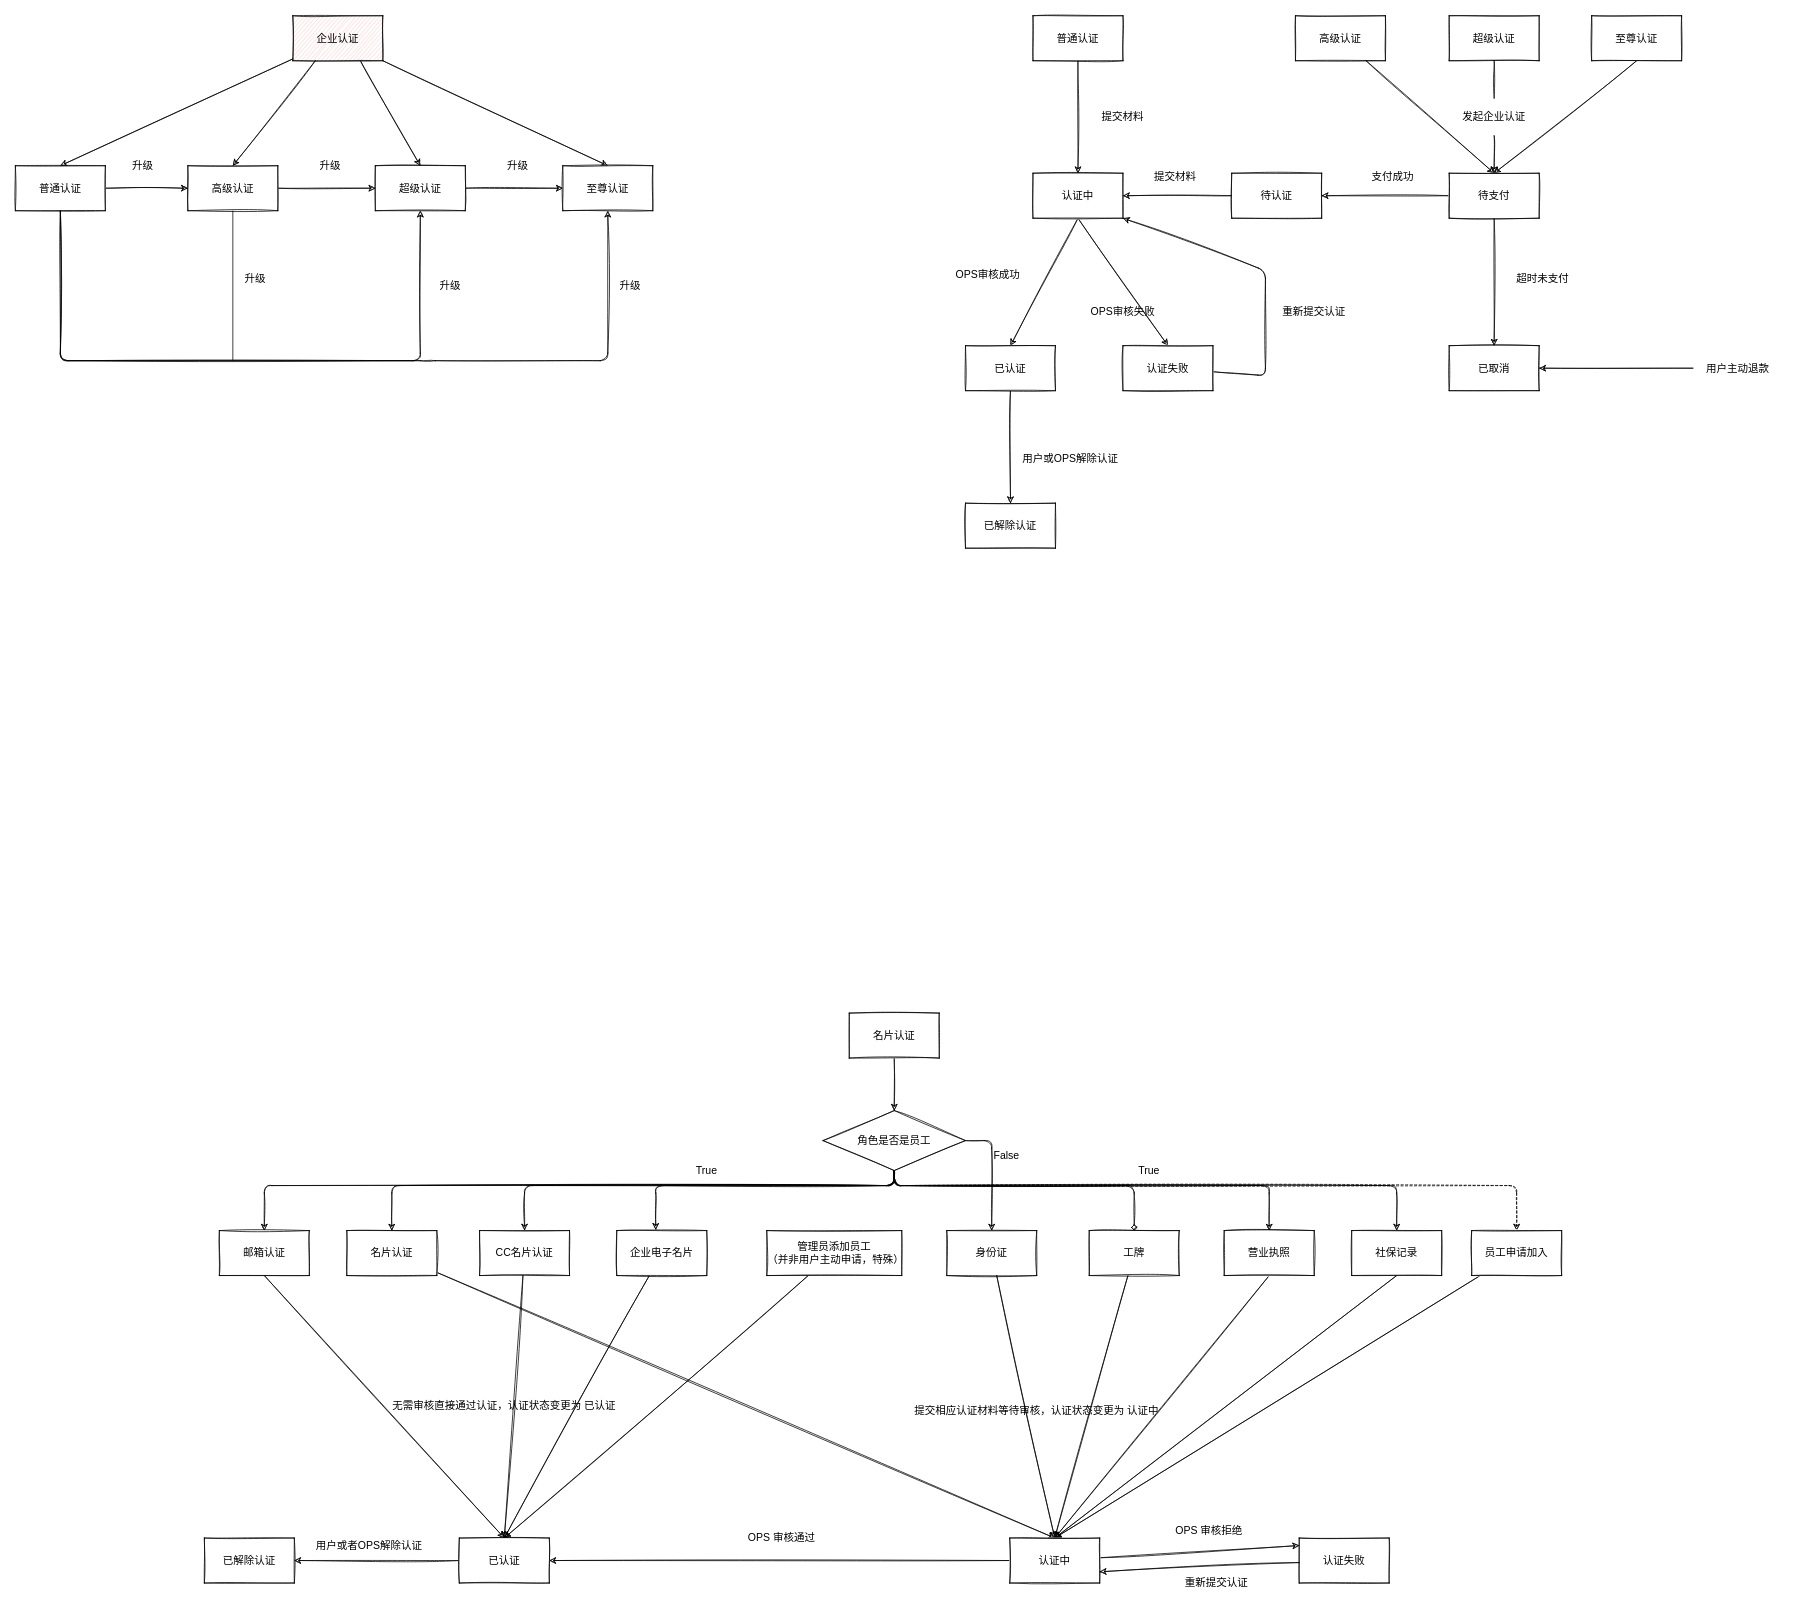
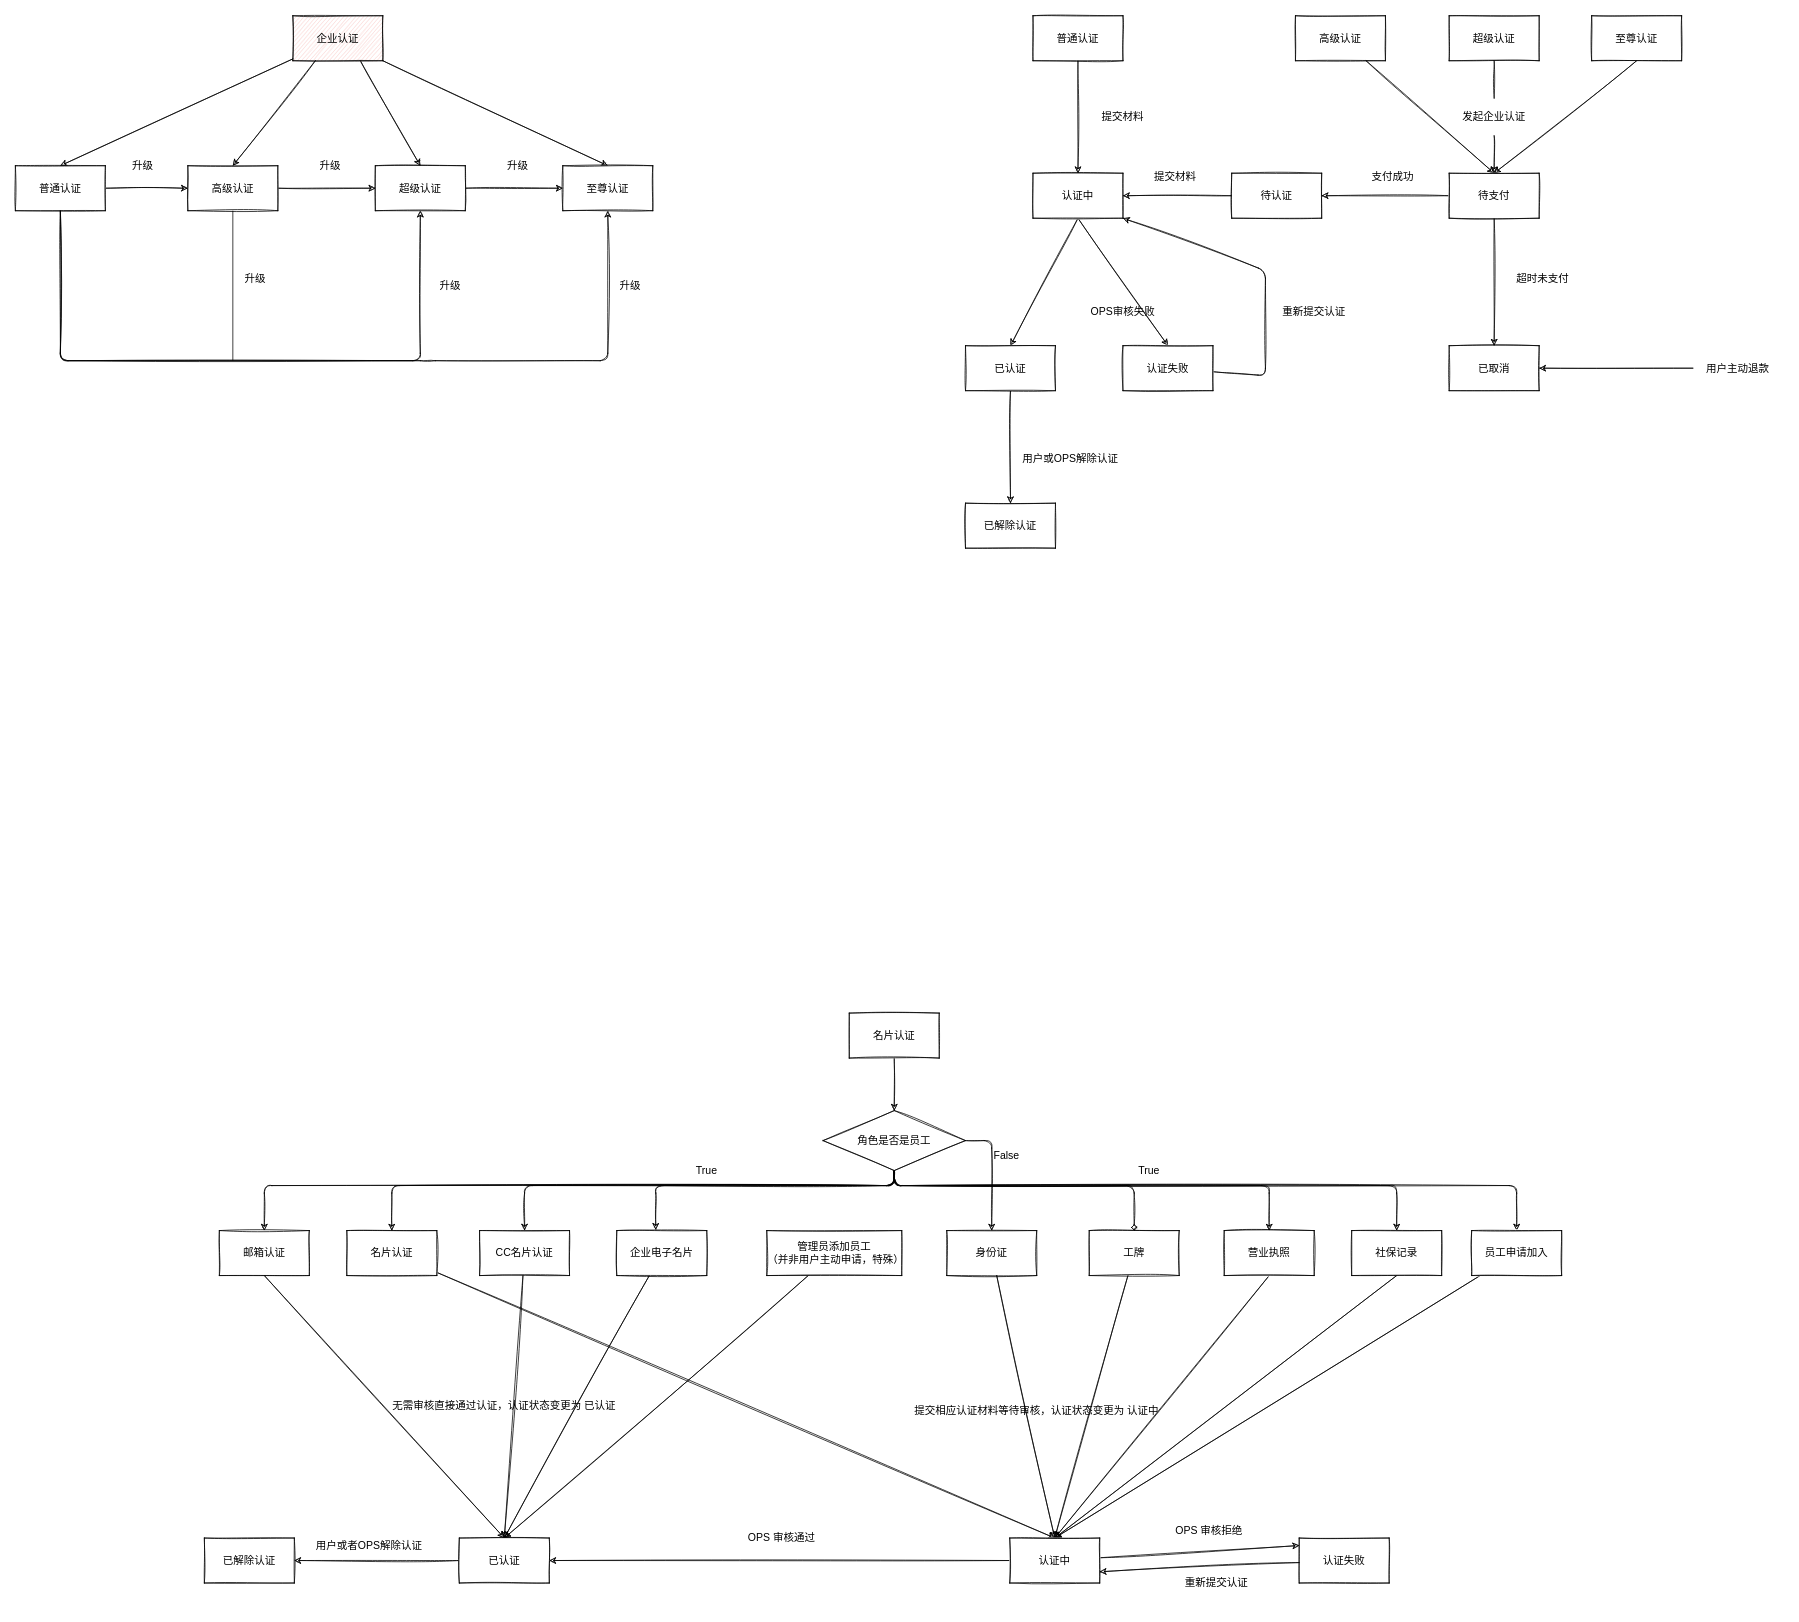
node "OPS审核成功": removed
edge "角色是否是员工" -> "员工申请加入": style dashed -> solid
